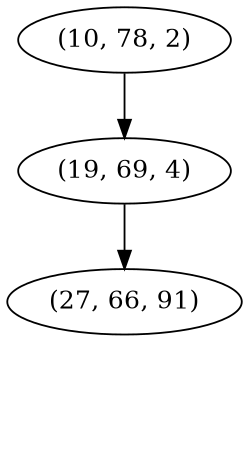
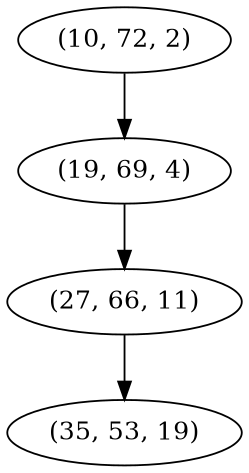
node "(10, 78, 2)": label "(10, 78, 2)" -> "(10, 72, 2)"
node "(27, 66, 91)": label "(27, 66, 91)" -> "(27, 66, 11)"
node "(35, 53, 19)": added
